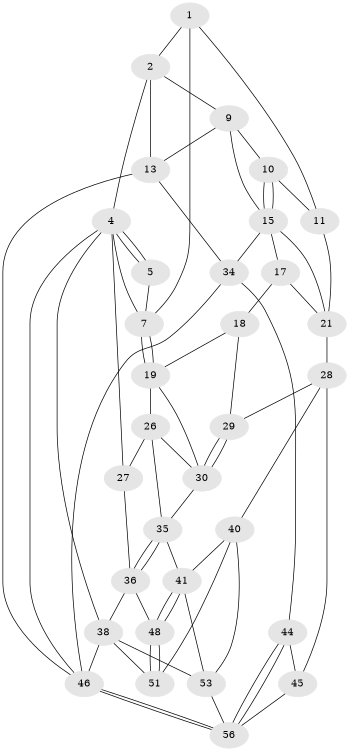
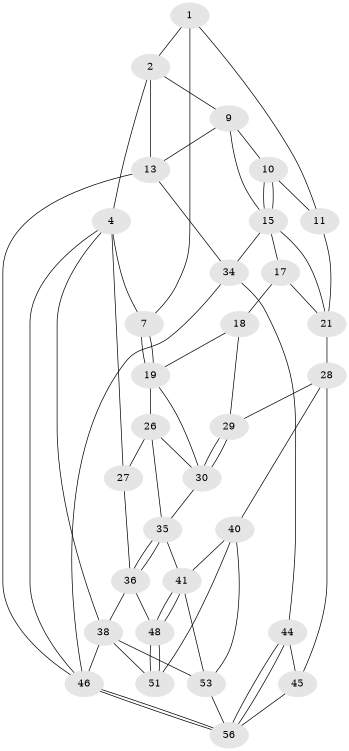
node "5": removed
